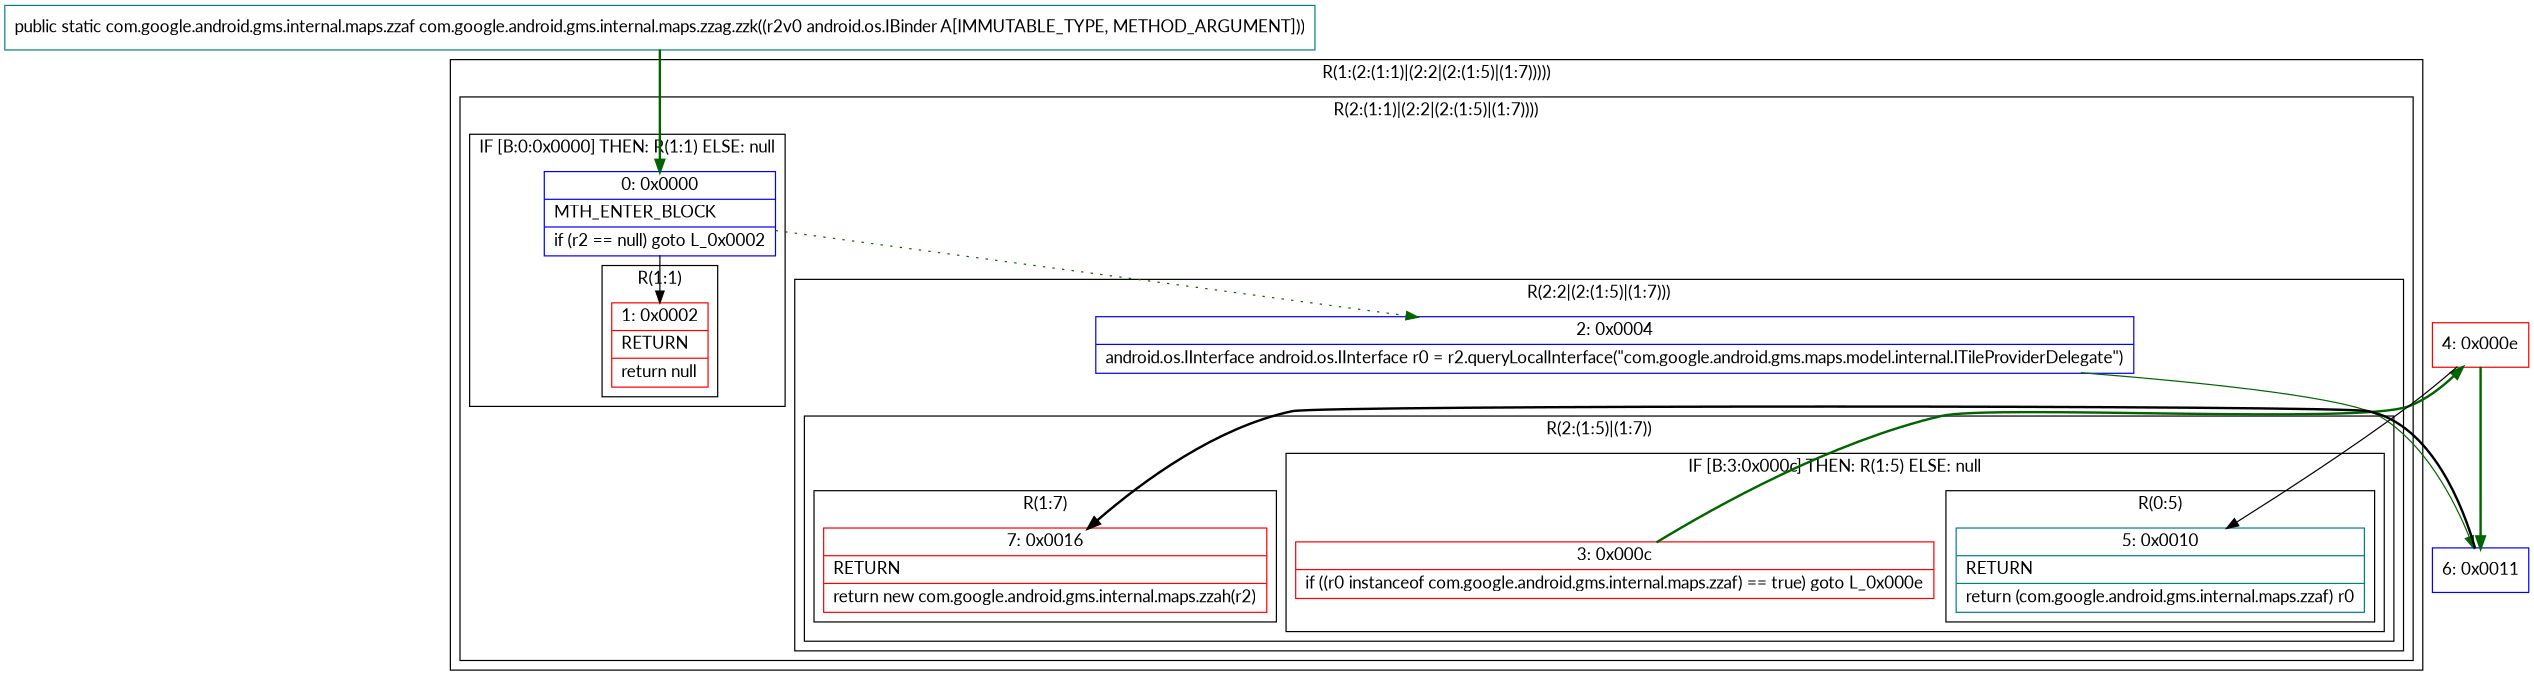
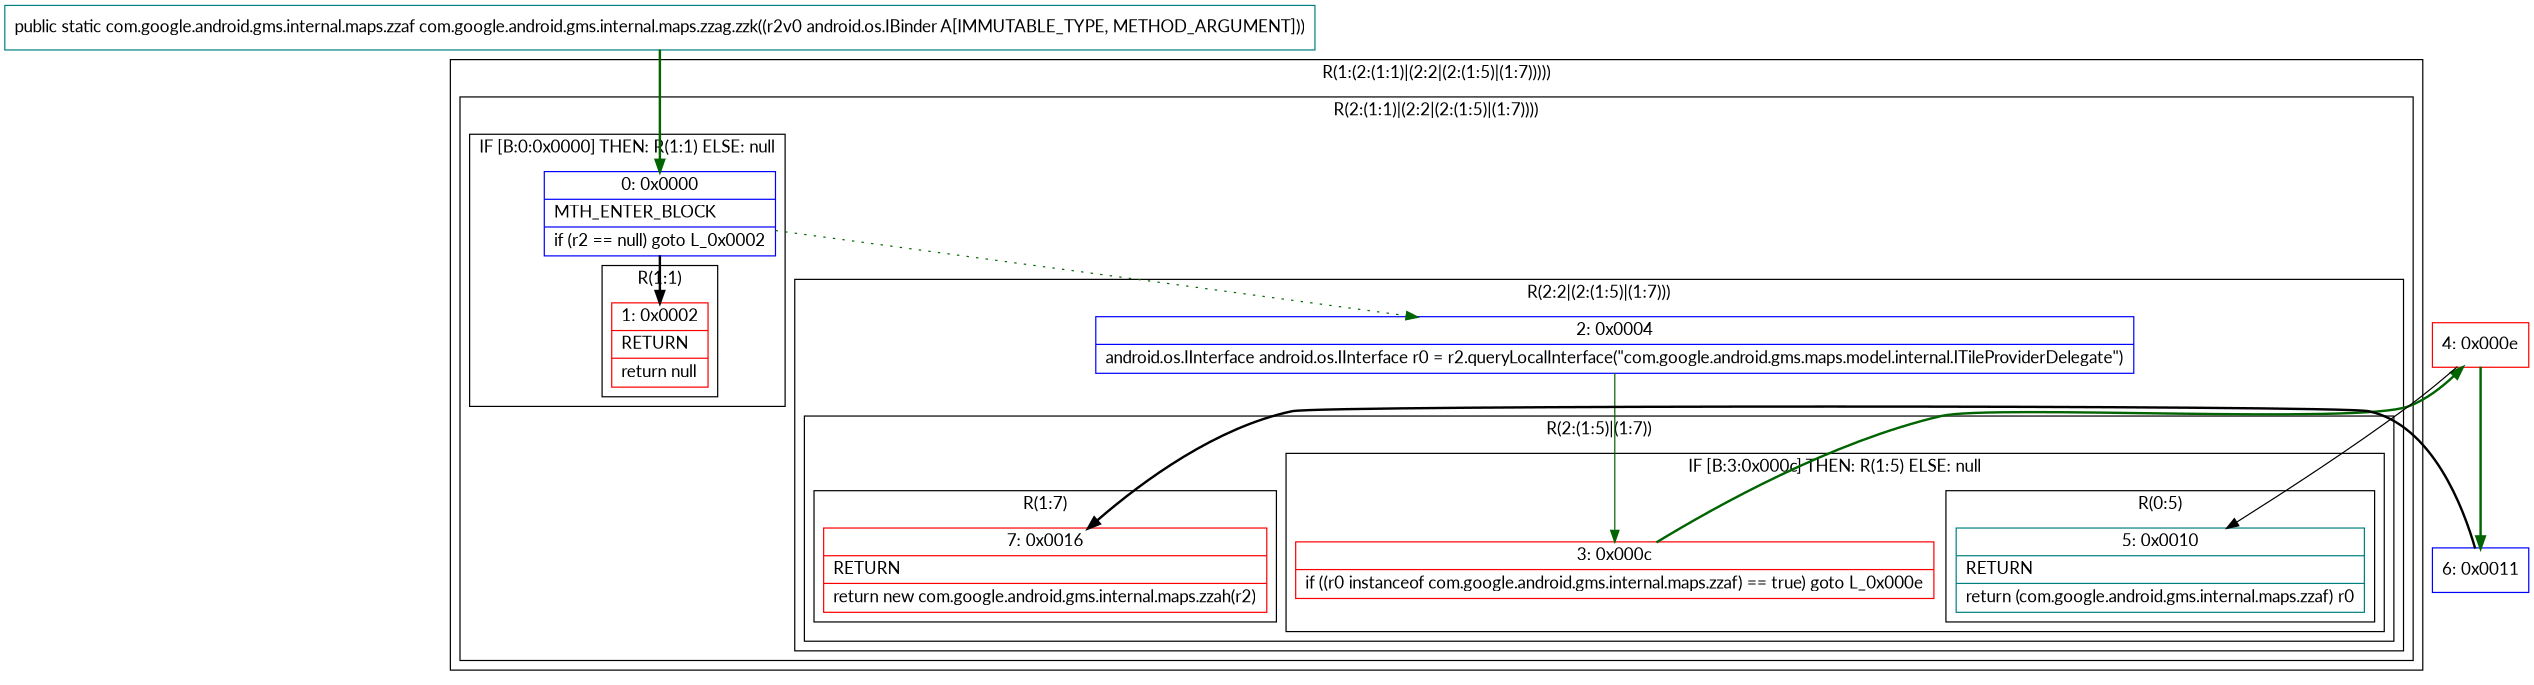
edge "0: 0x0000" -> "1: 0x0002": style solid -> bold
edge "2: 0x0004" -> "6: 0x0011": now "2: 0x0004" -> "3: 0x000c"
